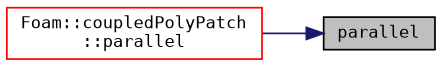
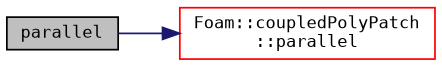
edge "Foam::coupledPolyPatch ::parallel" -> "parallel": reversed
